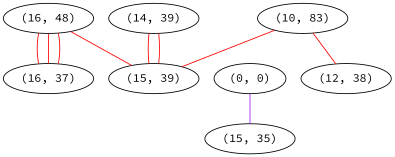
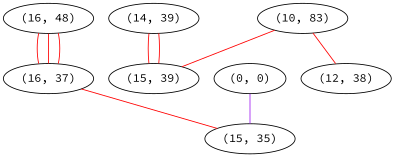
edge "(16, 48)" -- "(15, 39)": removed
edge "(16, 37)" -- "(15, 35)": added
